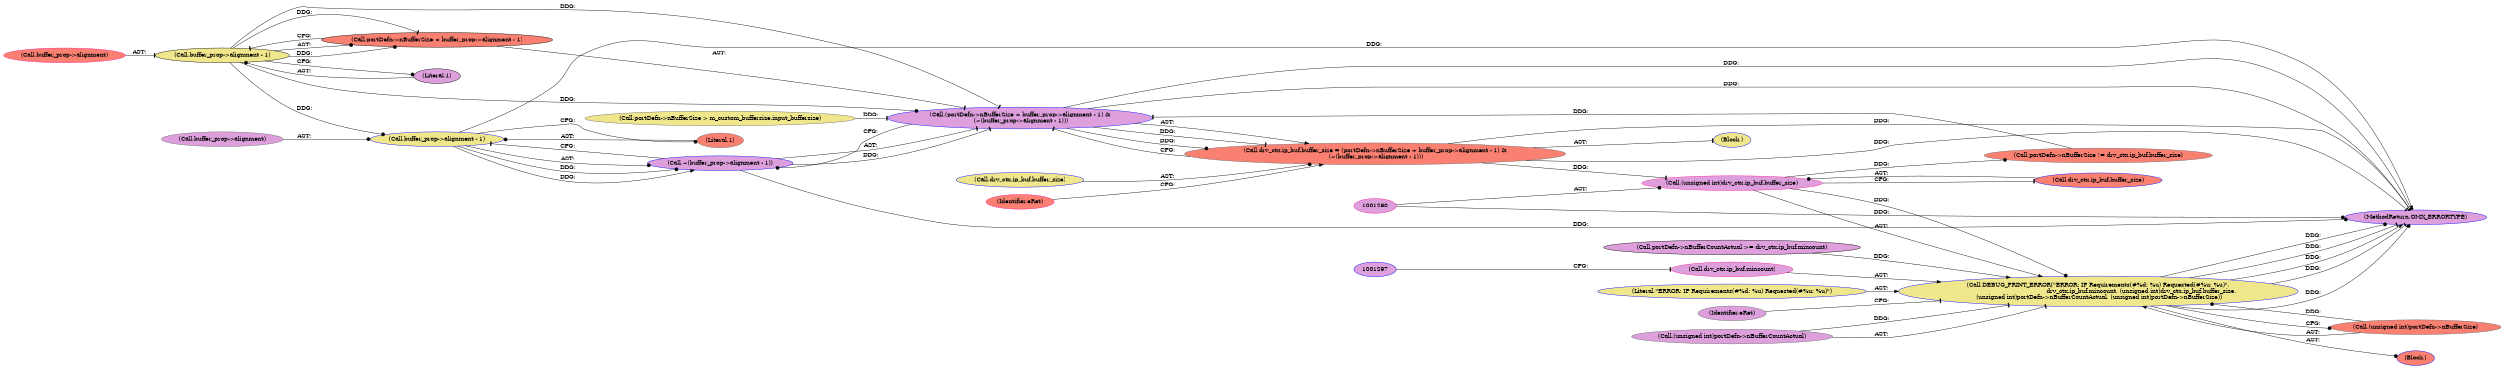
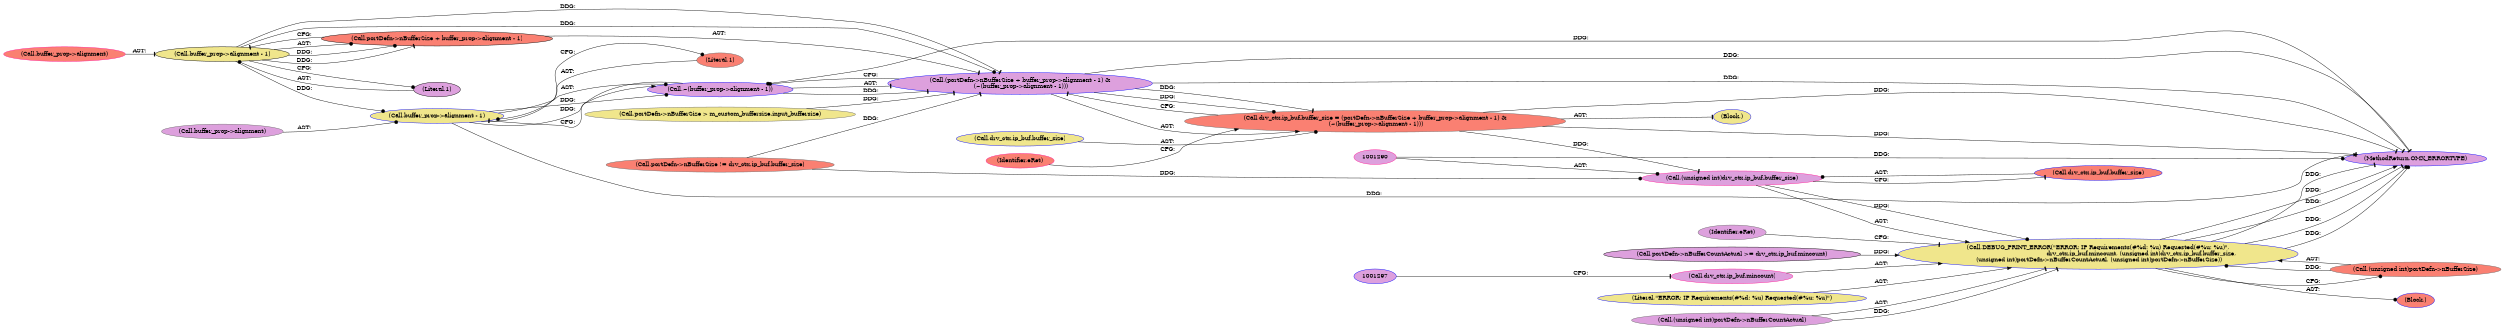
edge "(Call,(unsigned int)drv_ctx.ip_buf.buffer_size)" -> "(Call,portDefn->nBufferSize != drv_ctx.ip_buf.buffer_size)": reversed
edge "(Call,~(buffer_prop->alignment - 1))" -> "(MethodReturn,OMX_ERRORTYPE)": reversed
